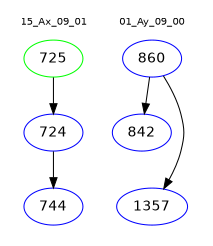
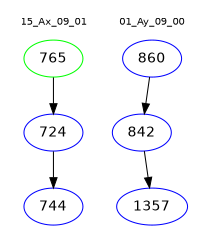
node "725": label "725" -> "765"
edge "860" -> "1357": now "842" -> "1357"
